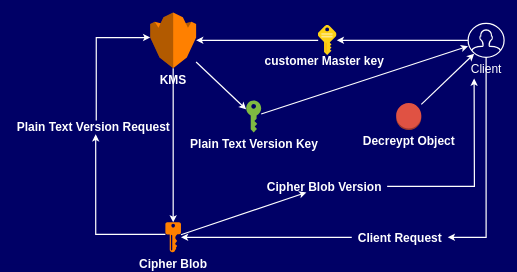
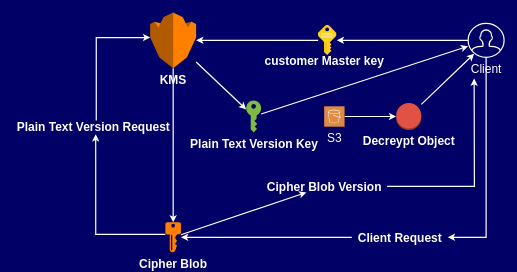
node "S3": added
edge "S3" -> "Decreypt Object": added
